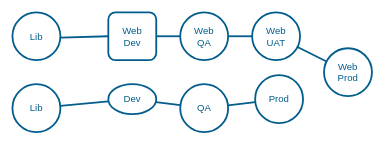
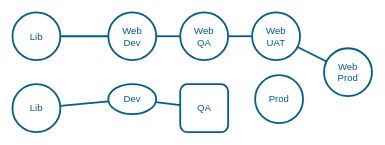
node "Web Dev": shape rounded rectangle -> ellipse
edge "Prod" -- "QA": removed
node "QA": shape ellipse -> rounded rectangle
